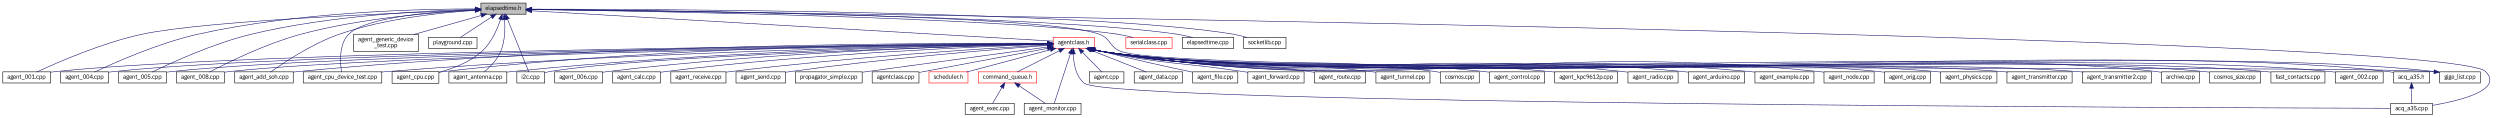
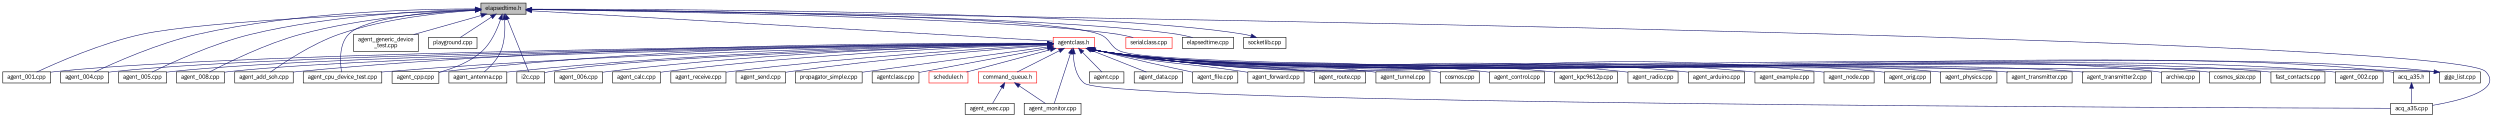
edge "socketlib.cpp" -> "elapsedtime.h": reversed
node "agent_cpu.cpp": label "agent_cpu.cpp" -> "agent_cpp.cpp"
